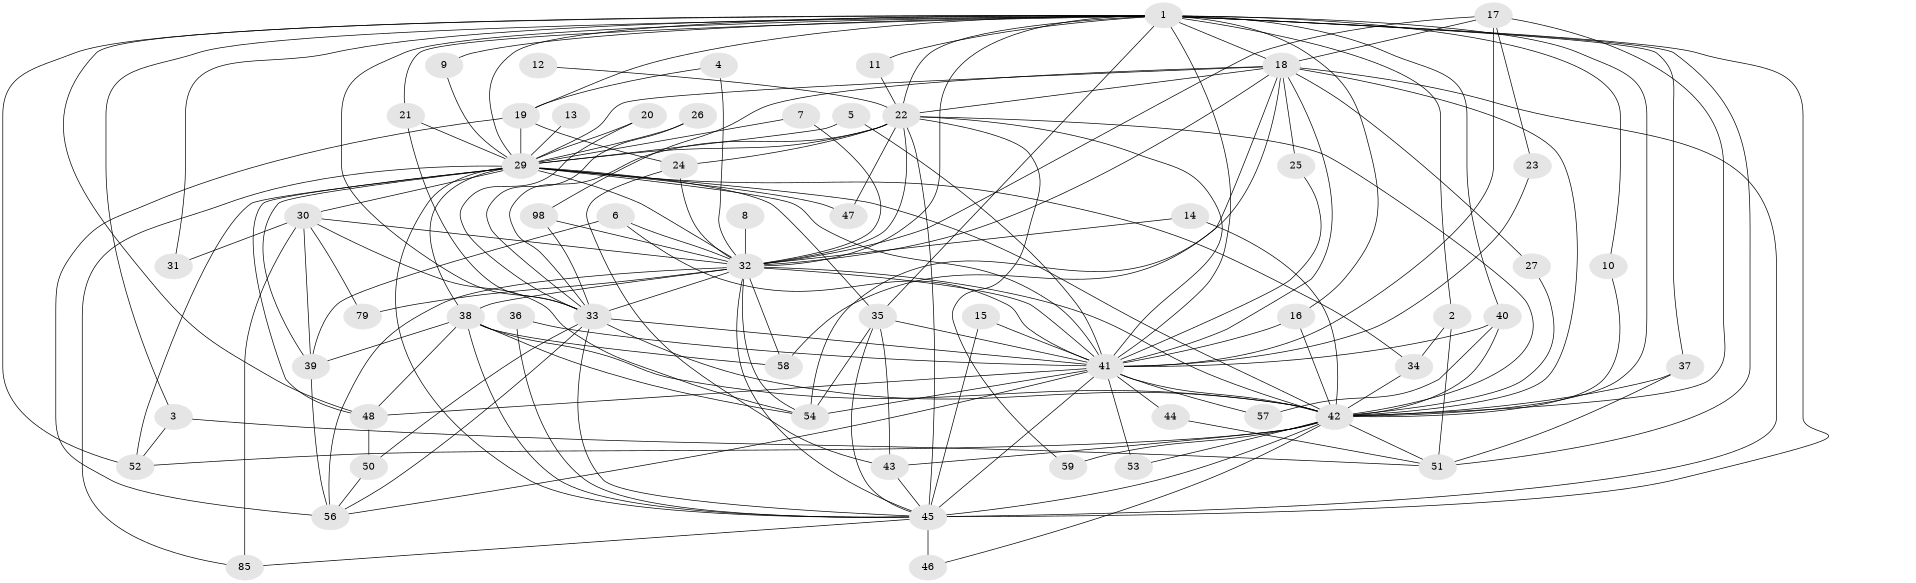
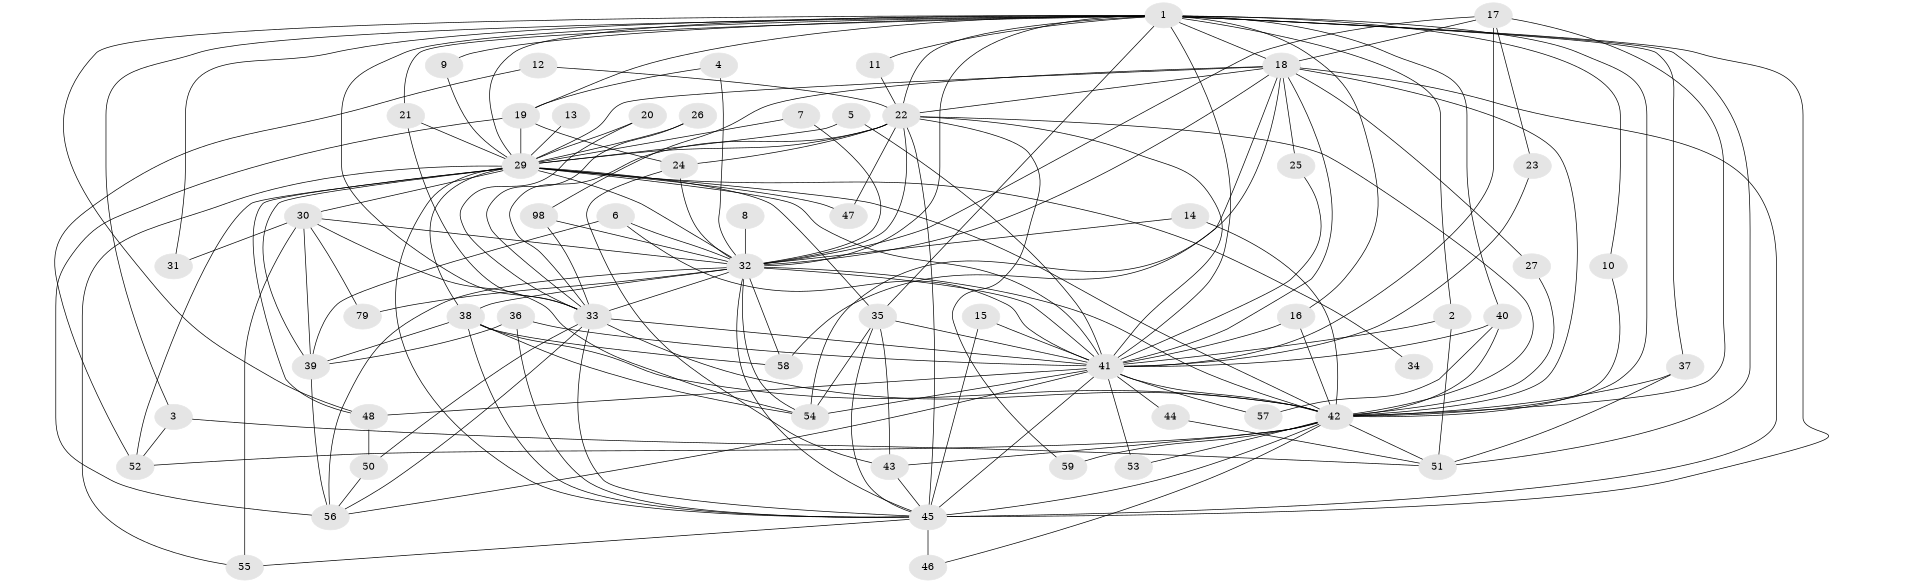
edge "1" -- "52": now "12" -- "52"
edge "2" -- "34": now "2" -- "41"
edge "36" -- "39": added
edge "38" -- "48": removed
edge "34" -- "42": removed
node "85": label "85" -> "55"
